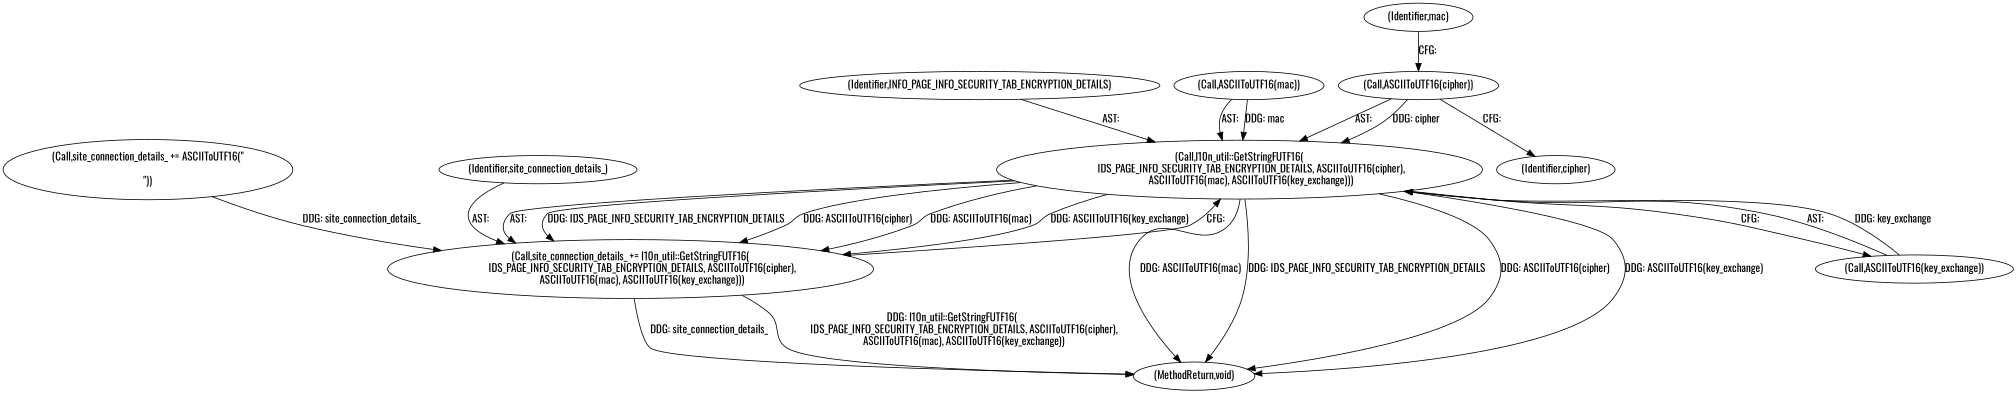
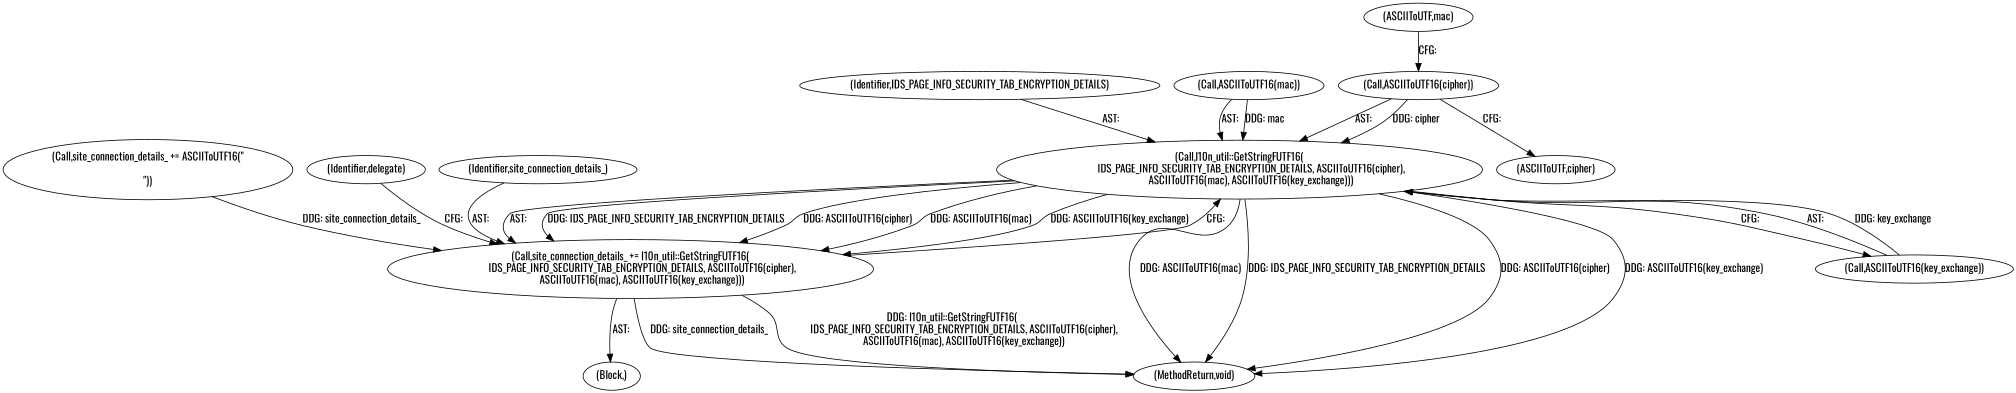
node "(Identifier,mac)": label "(Identifier,mac)" -> "(ASCIIToUTF,mac)"
node "(Identifier,INFO_PAGE_INFO_SECURITY_TAB_ENCRYPTION_DETAILS)": label "(Identifier,INFO_PAGE_INFO_SECURITY_TAB_ENCRYPTION_DETAILS)" -> "(Identifier,IDS_PAGE_INFO_SECURITY_TAB_ENCRYPTION_DETAILS)"
node "(Identifier,delegate)": added
node "(Identifier,cipher)": label "(Identifier,cipher)" -> "(ASCIIToUTF,cipher)"
node "(Block,)": added
